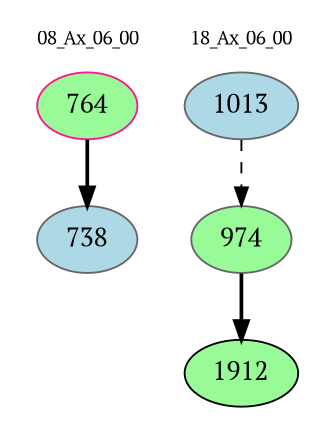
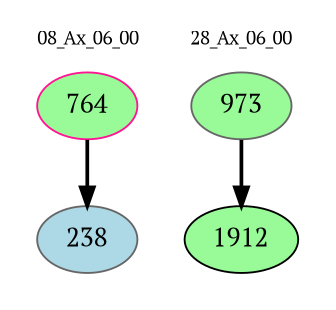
cluster "18_Ax_06_00": label "18_Ax_06_00" -> "28_Ax_06_00"
node "1013": removed
node "738": label "738" -> "238"
node "974": label "974" -> "973"
